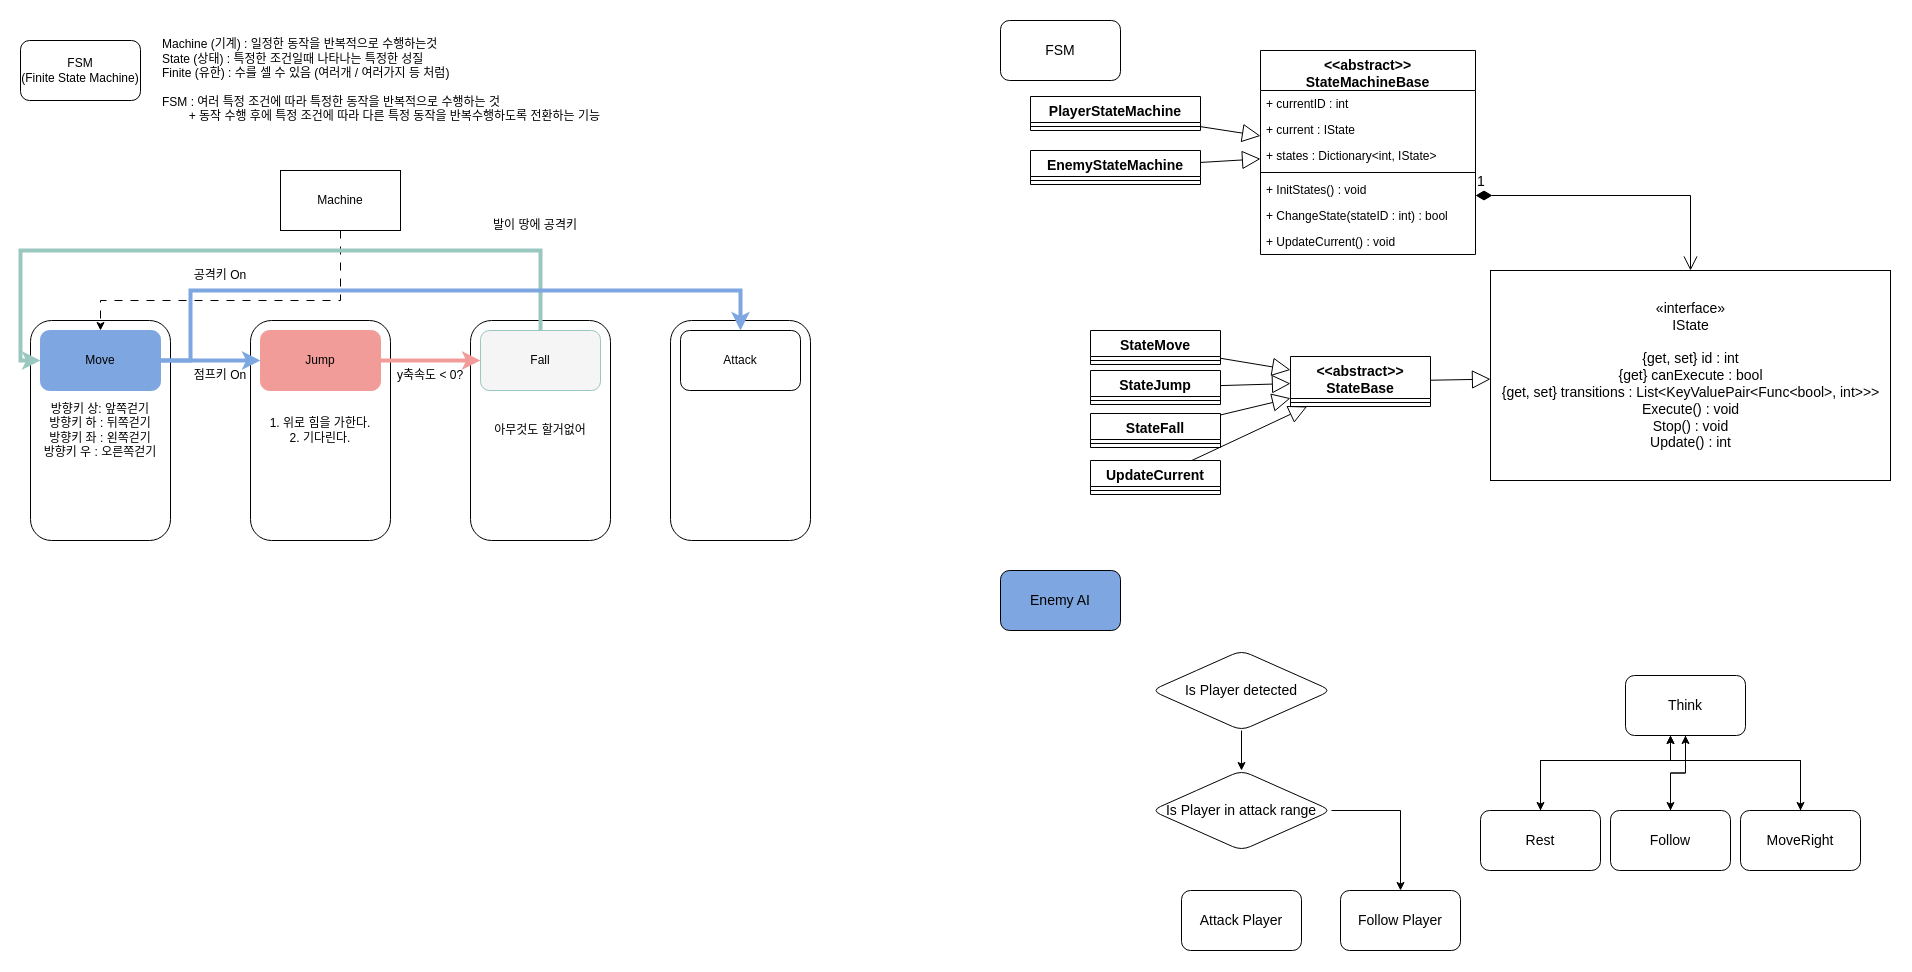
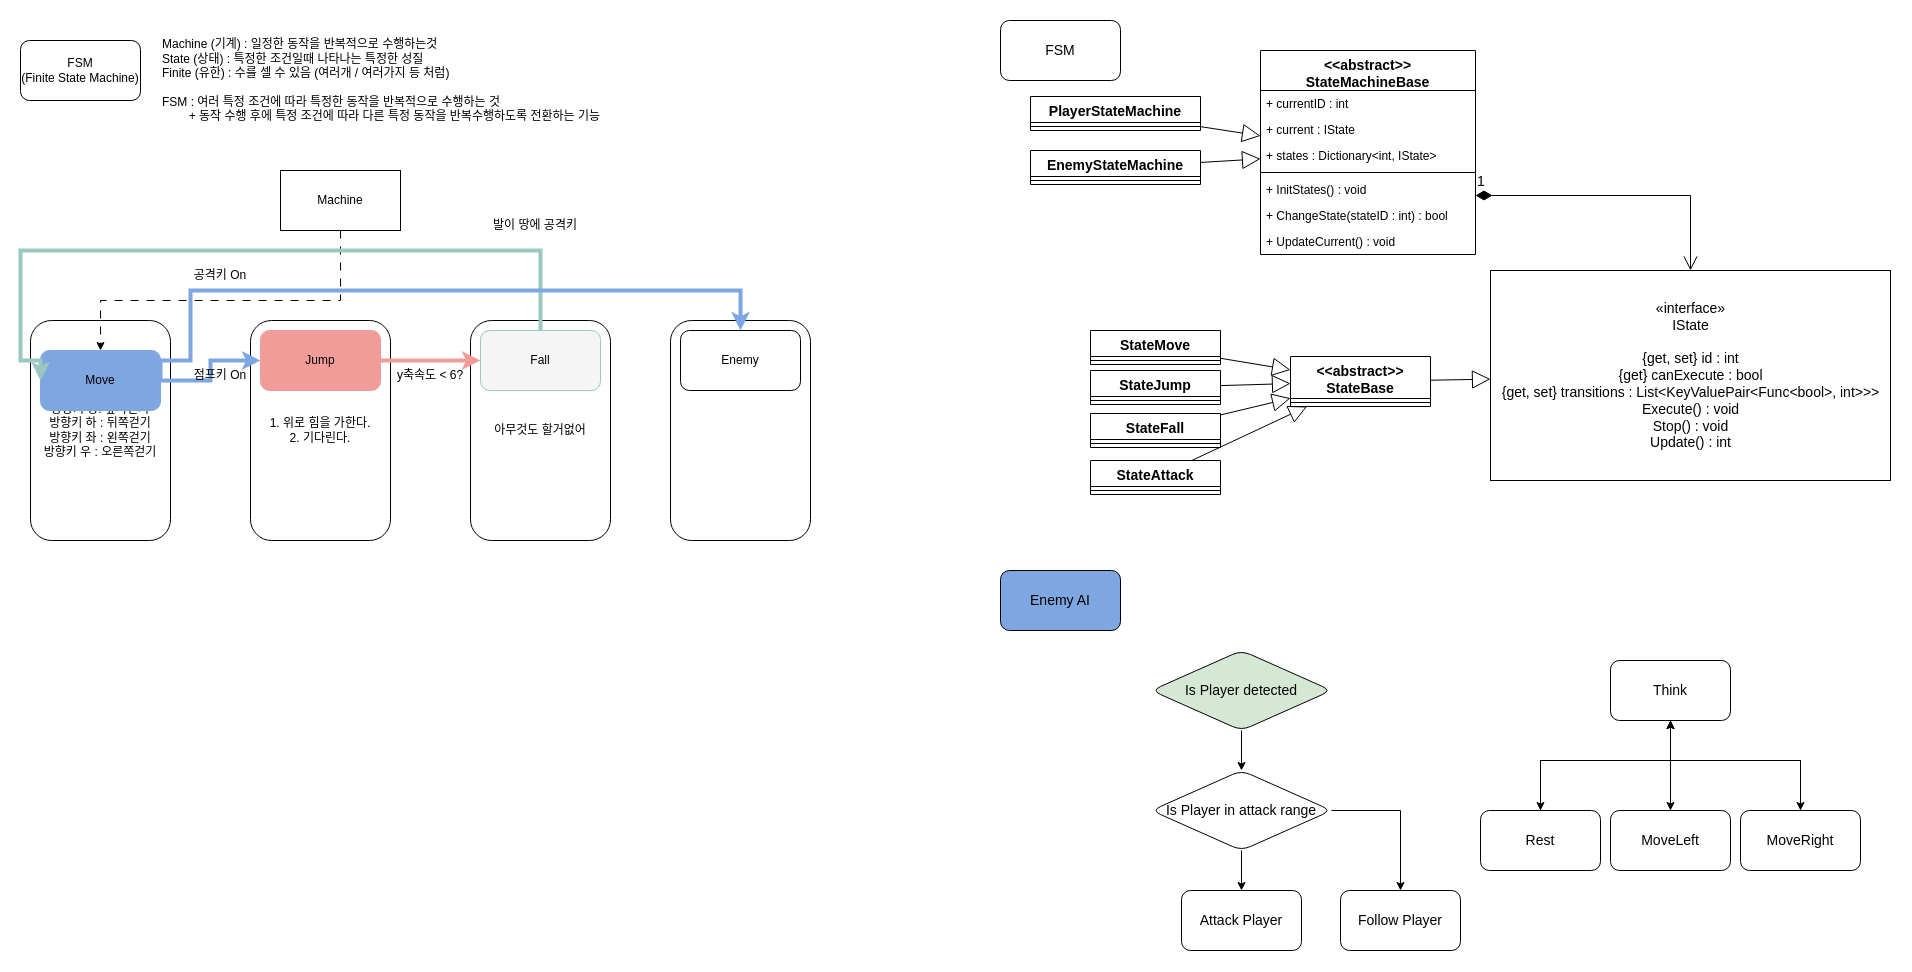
node "Move": moved (101, 361) -> (101, 381)
node "Attack": label "Attack" -> "Enemy"
node "y축속도 < 0?": label "y축속도 < 0?" -> "y축속도 < 6?"
node "UpdateCurrent": label "UpdateCurrent" -> "StateAttack"
node "Is Player detected": fillcolor #ffffff -> #d5e8d4
node "Think": moved (1686, 706) -> (1671, 691)
node "Follow": label "Follow" -> "MoveLeft"
edge "Is Player in attack range" -> "Attack Player": added
